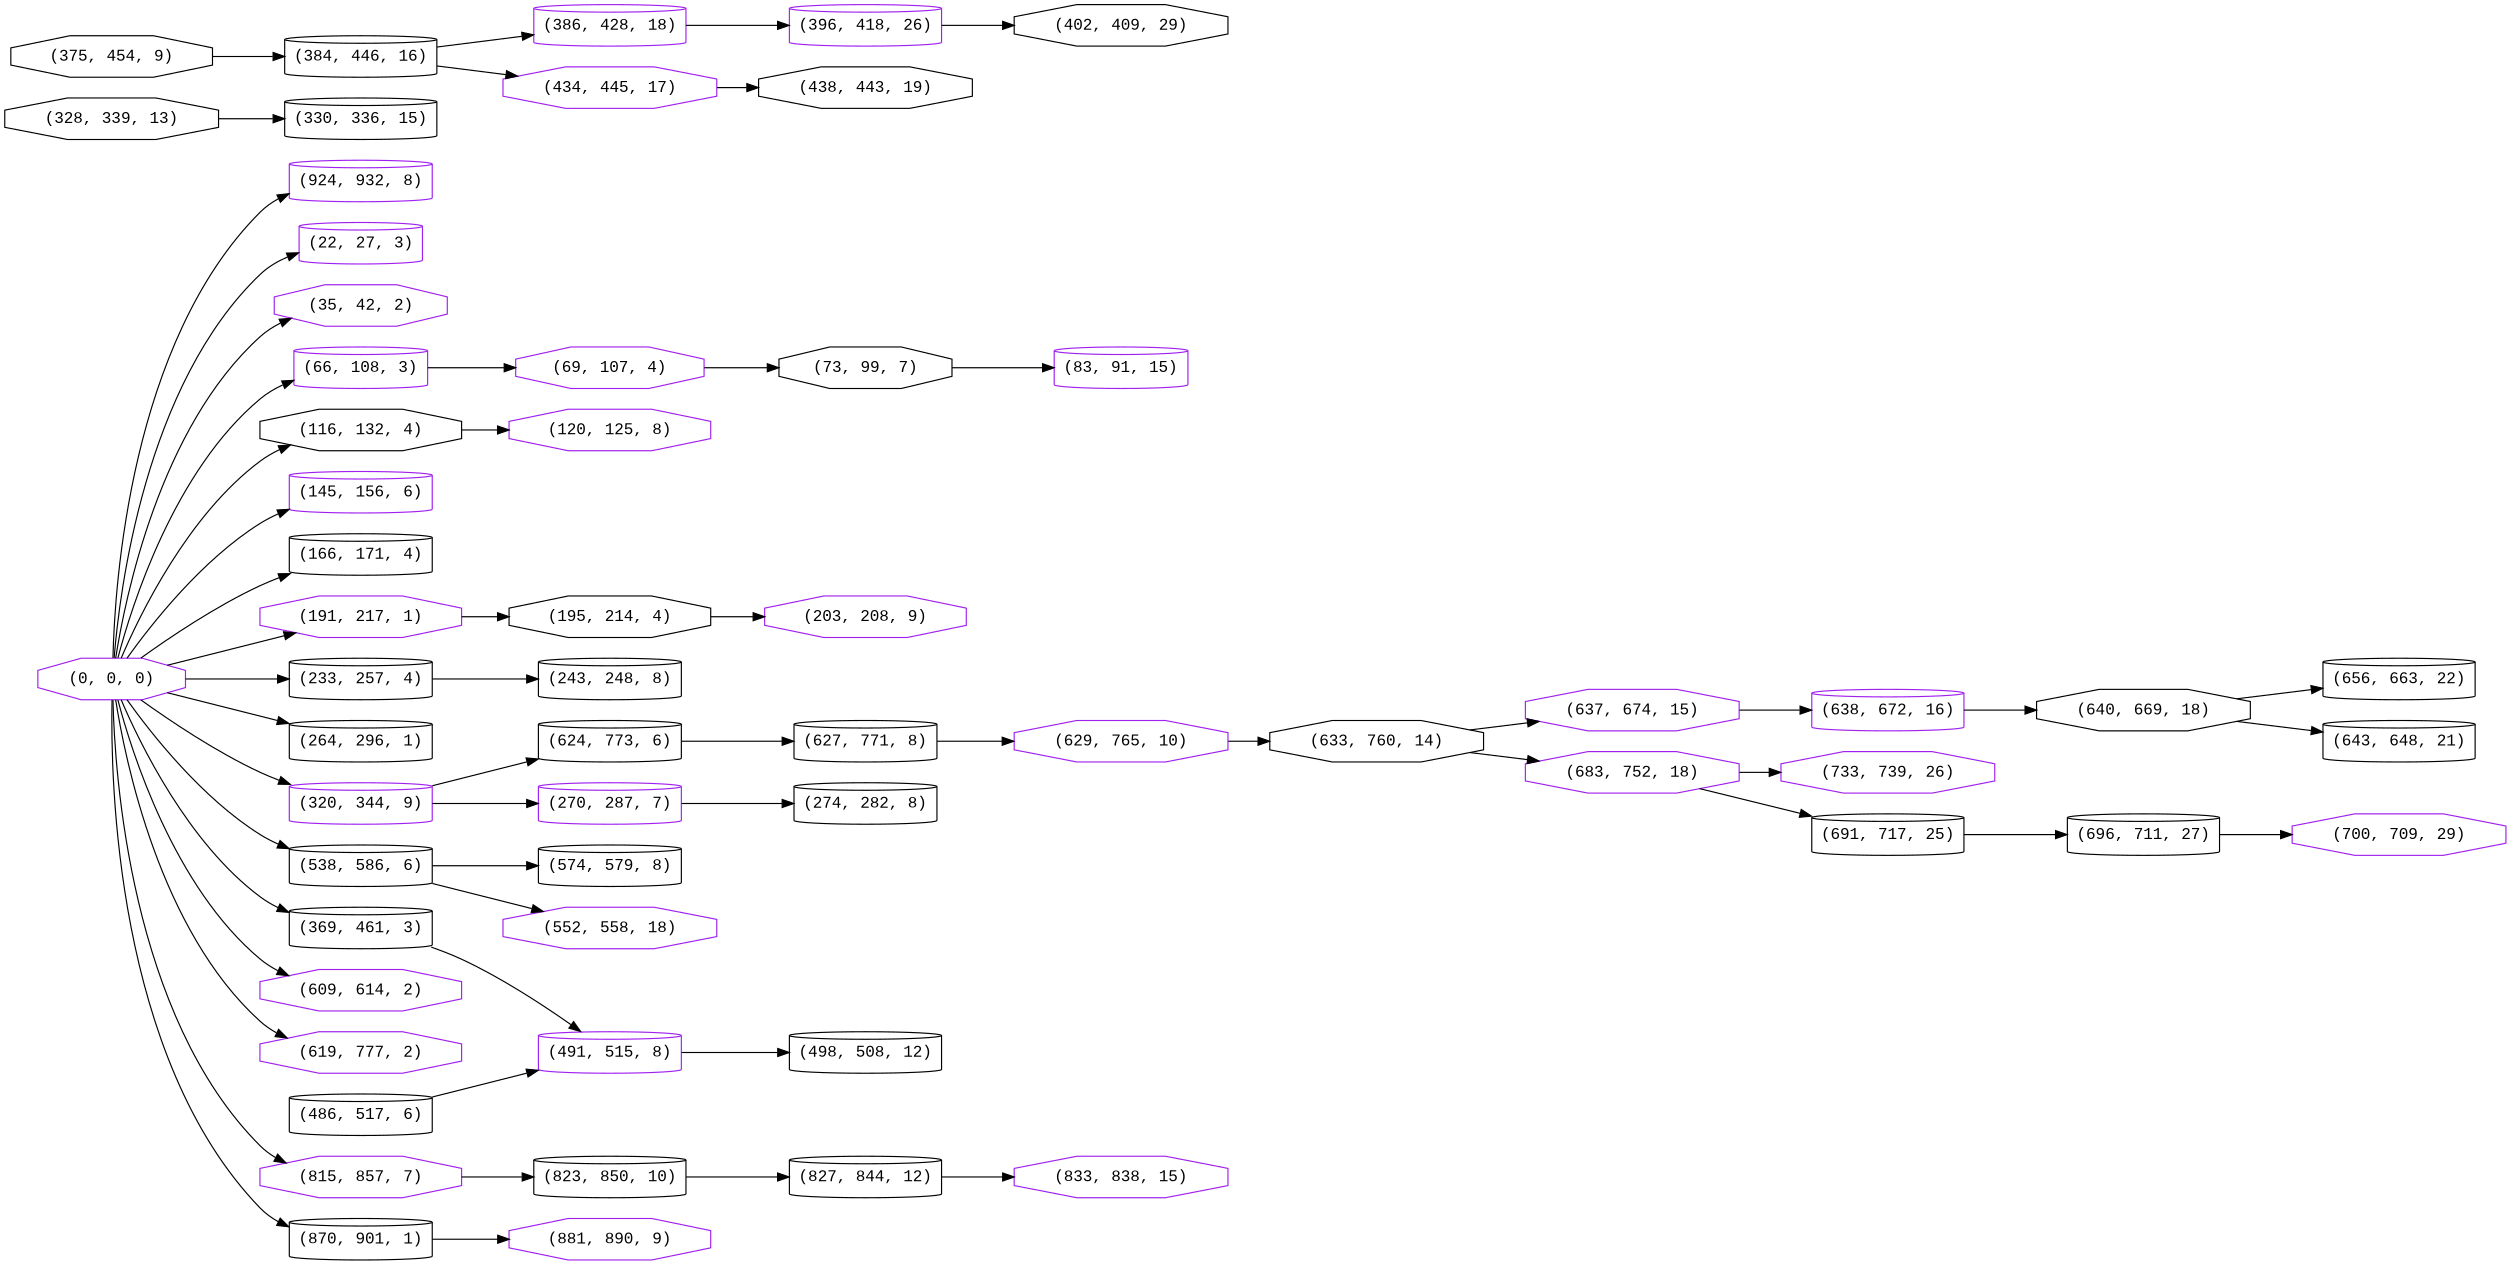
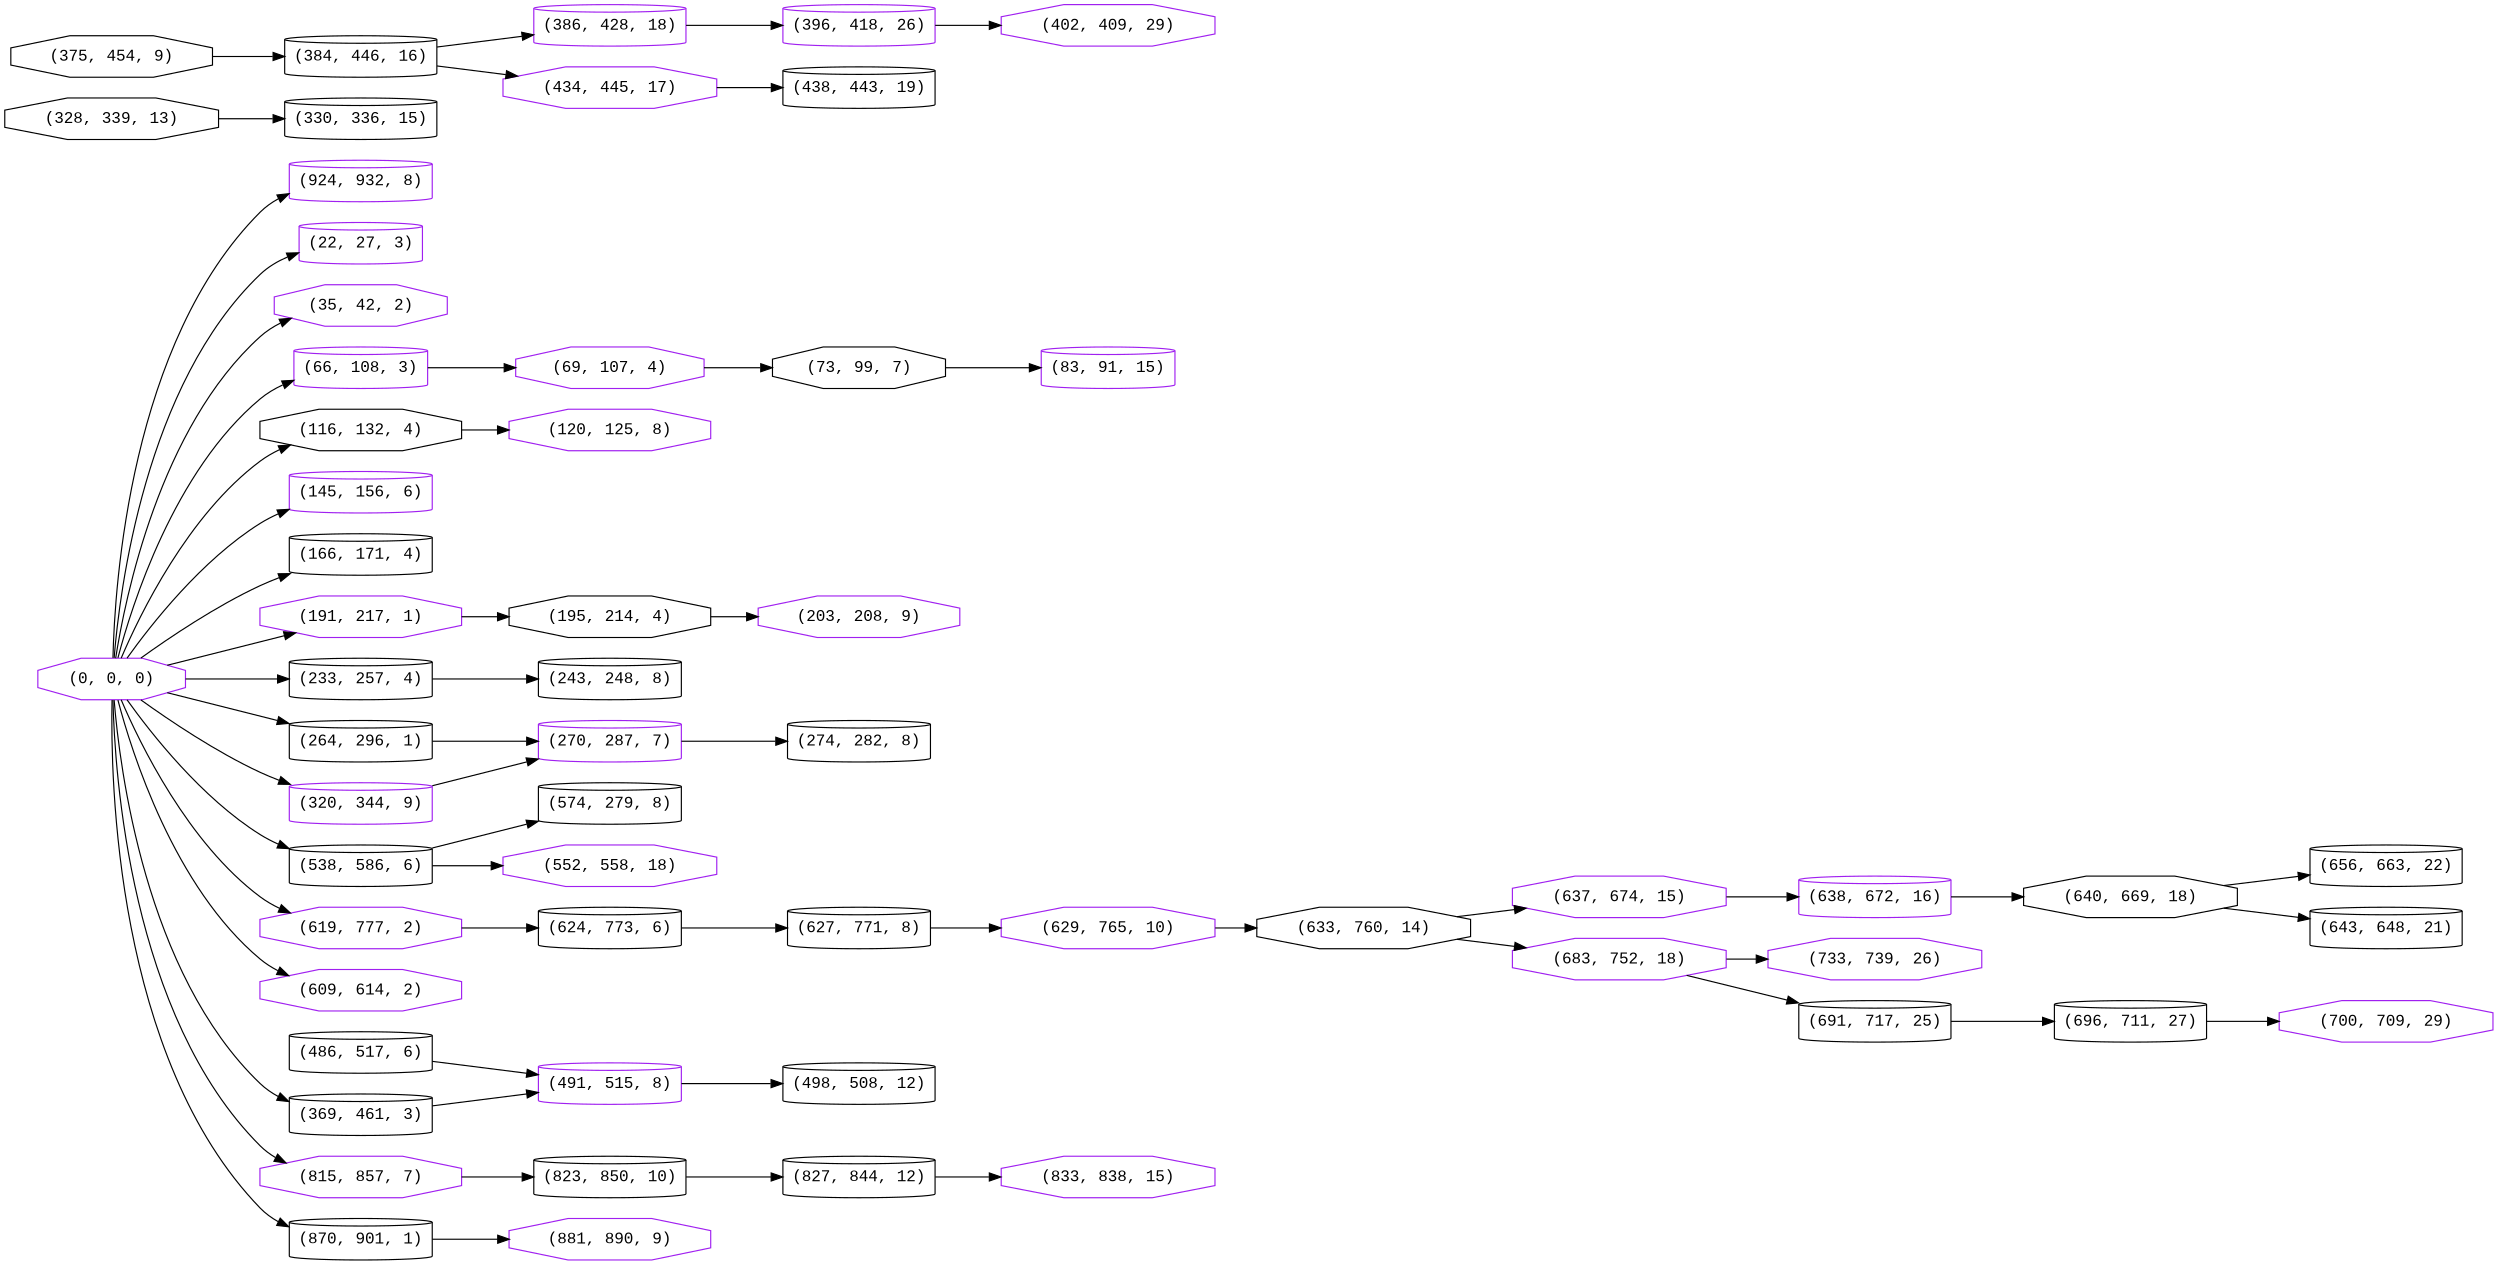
node "(402, 409, 29)": color black -> purple
node "(438, 443, 19)": shape octagon -> cylinder
edge "(264, 296, 1)" -> "(270, 287, 7)": added
edge "(320, 344, 9)" -> "(624, 773, 6)": now "(619, 777, 2)" -> "(624, 773, 6)"
node "(574, 579, 8)": label "(574, 579, 8)" -> "(574, 279, 8)"
